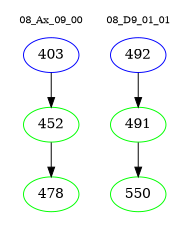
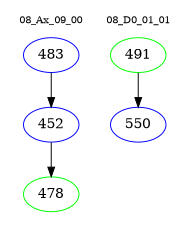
cluster "08_D9_01_01": label "08_D9_01_01" -> "08_D0_01_01"
node "403": label "403" -> "483"
node "492": removed
node "452": color green -> blue
node "550": color green -> blue
